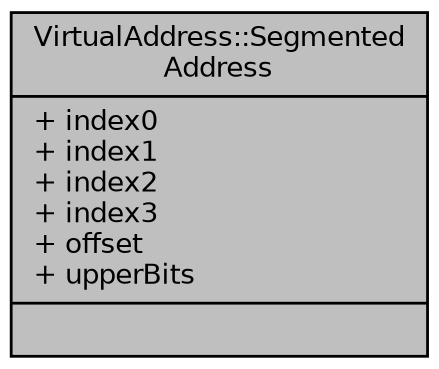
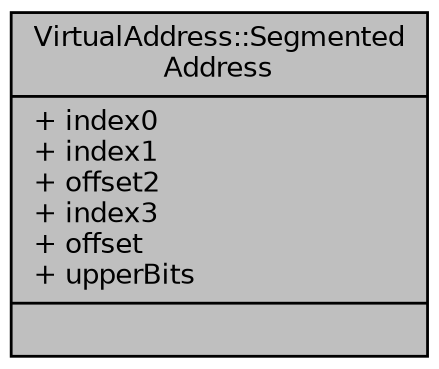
node "VirtualAddress::Segmented": text "+ index2" -> "+ offset2"
